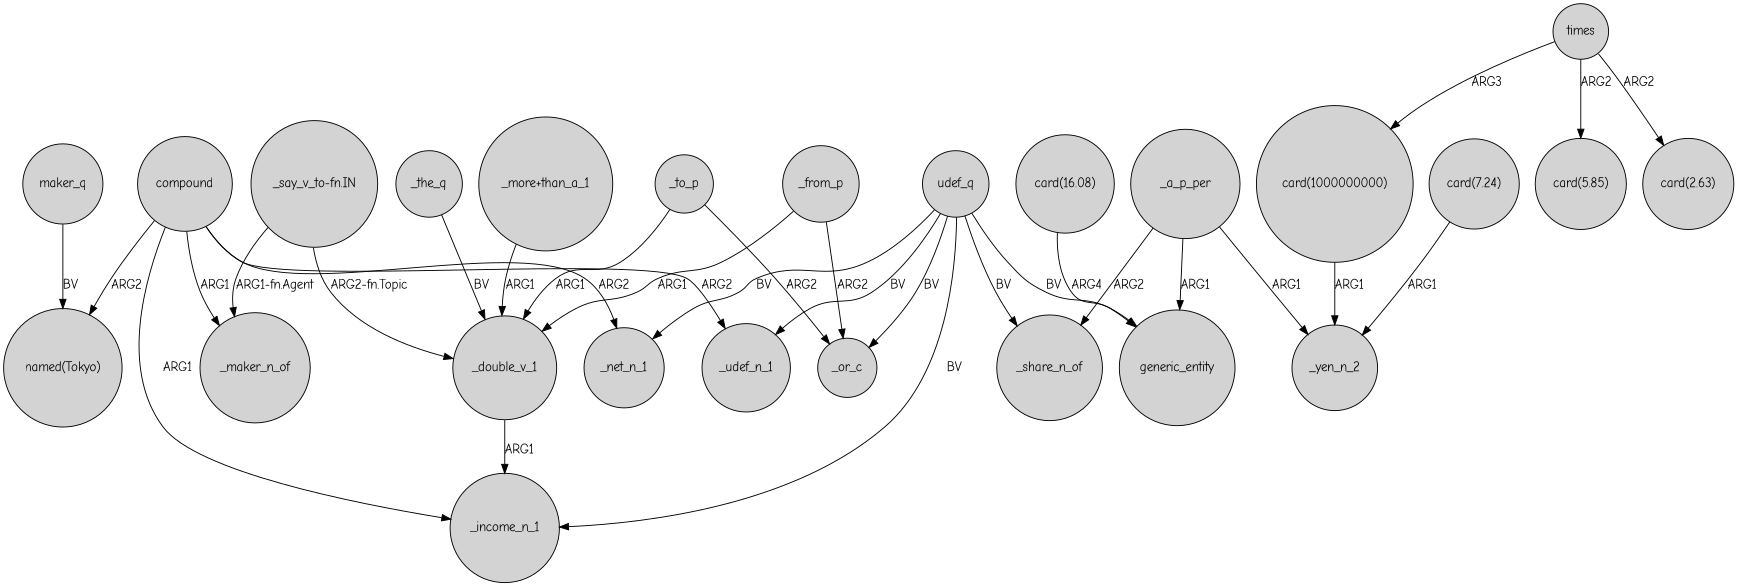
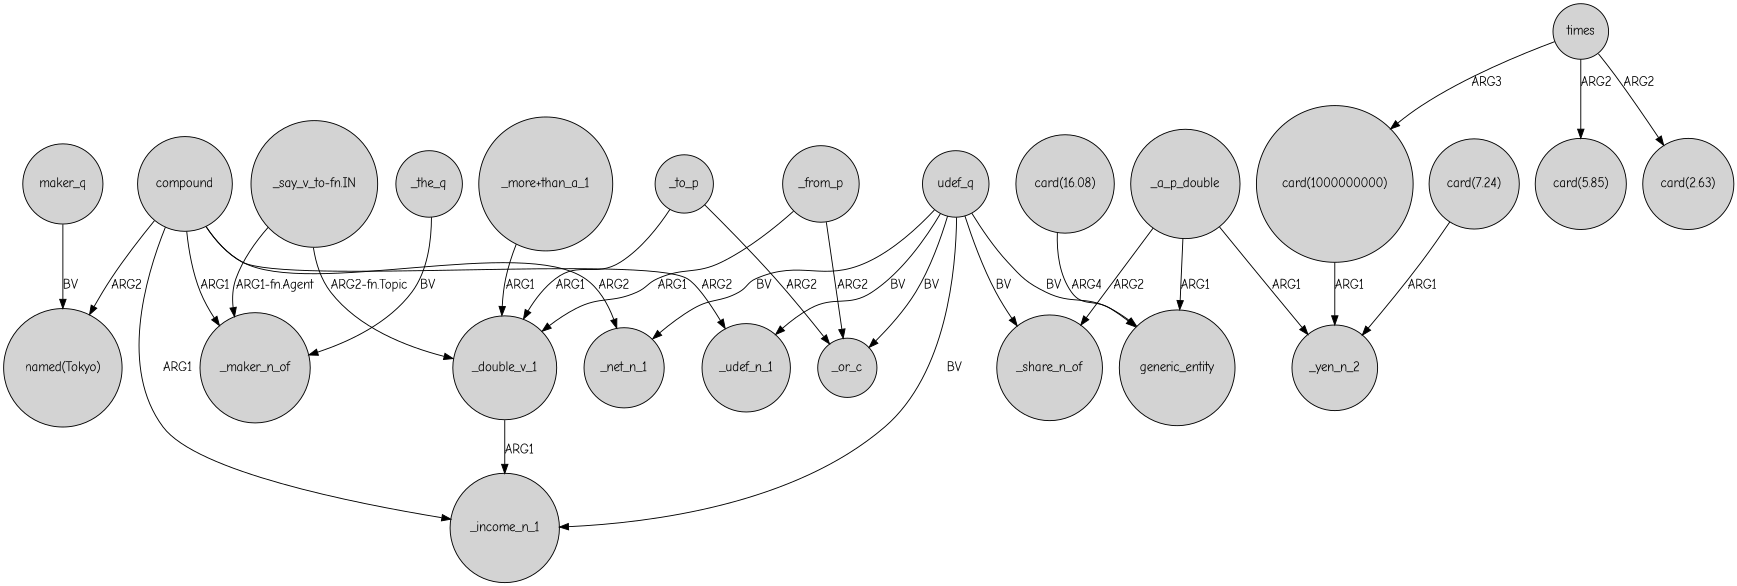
node "_a_p_per": label "_a_p_per" -> "_a_p_double"
edge "_the_q" -> "_double_v_1": now "_the_q" -> "_maker_n_of"
